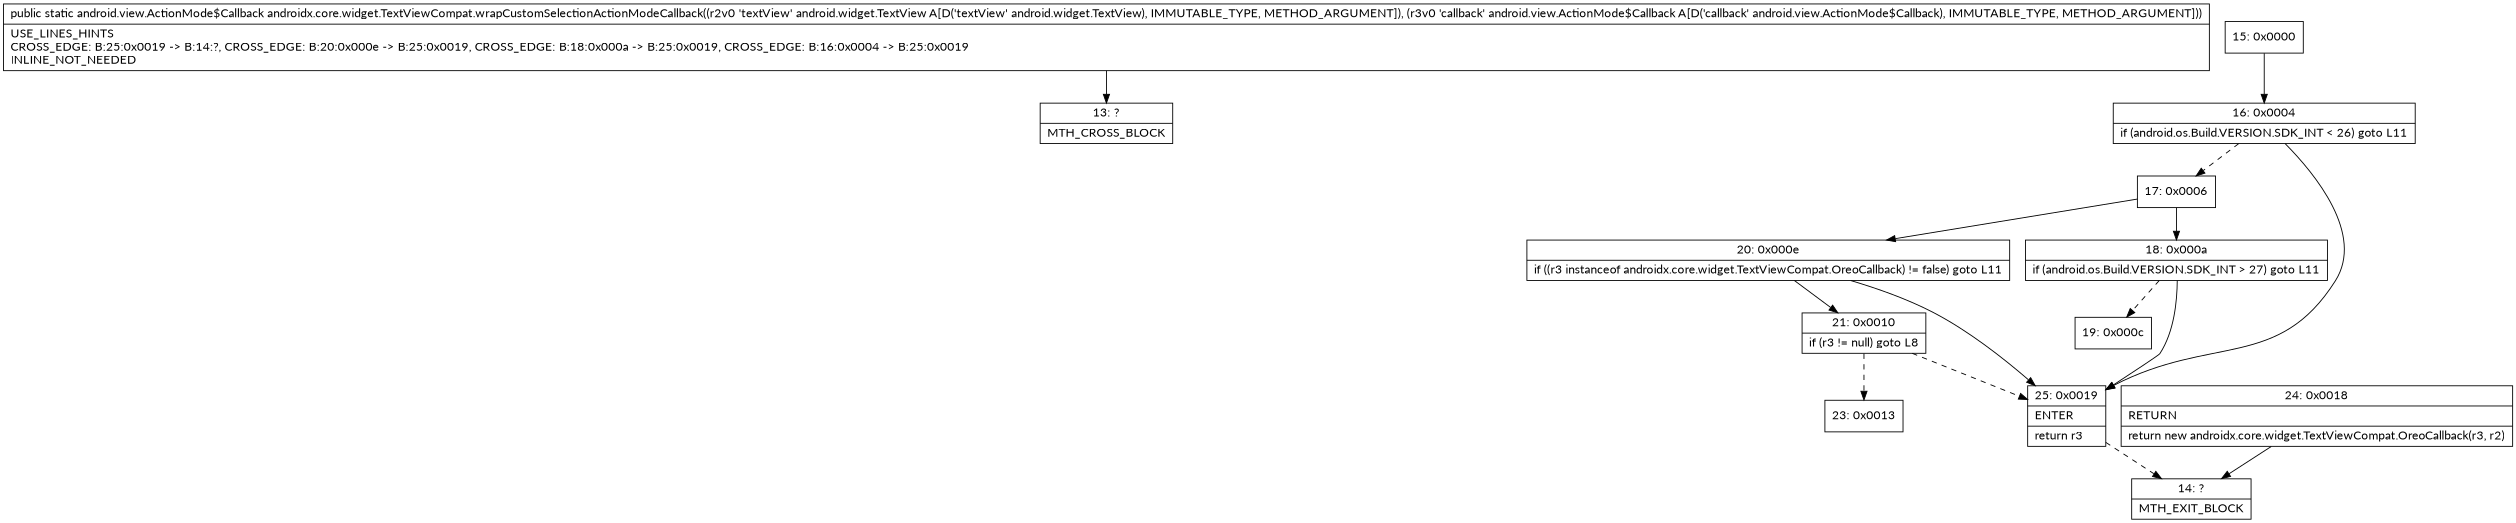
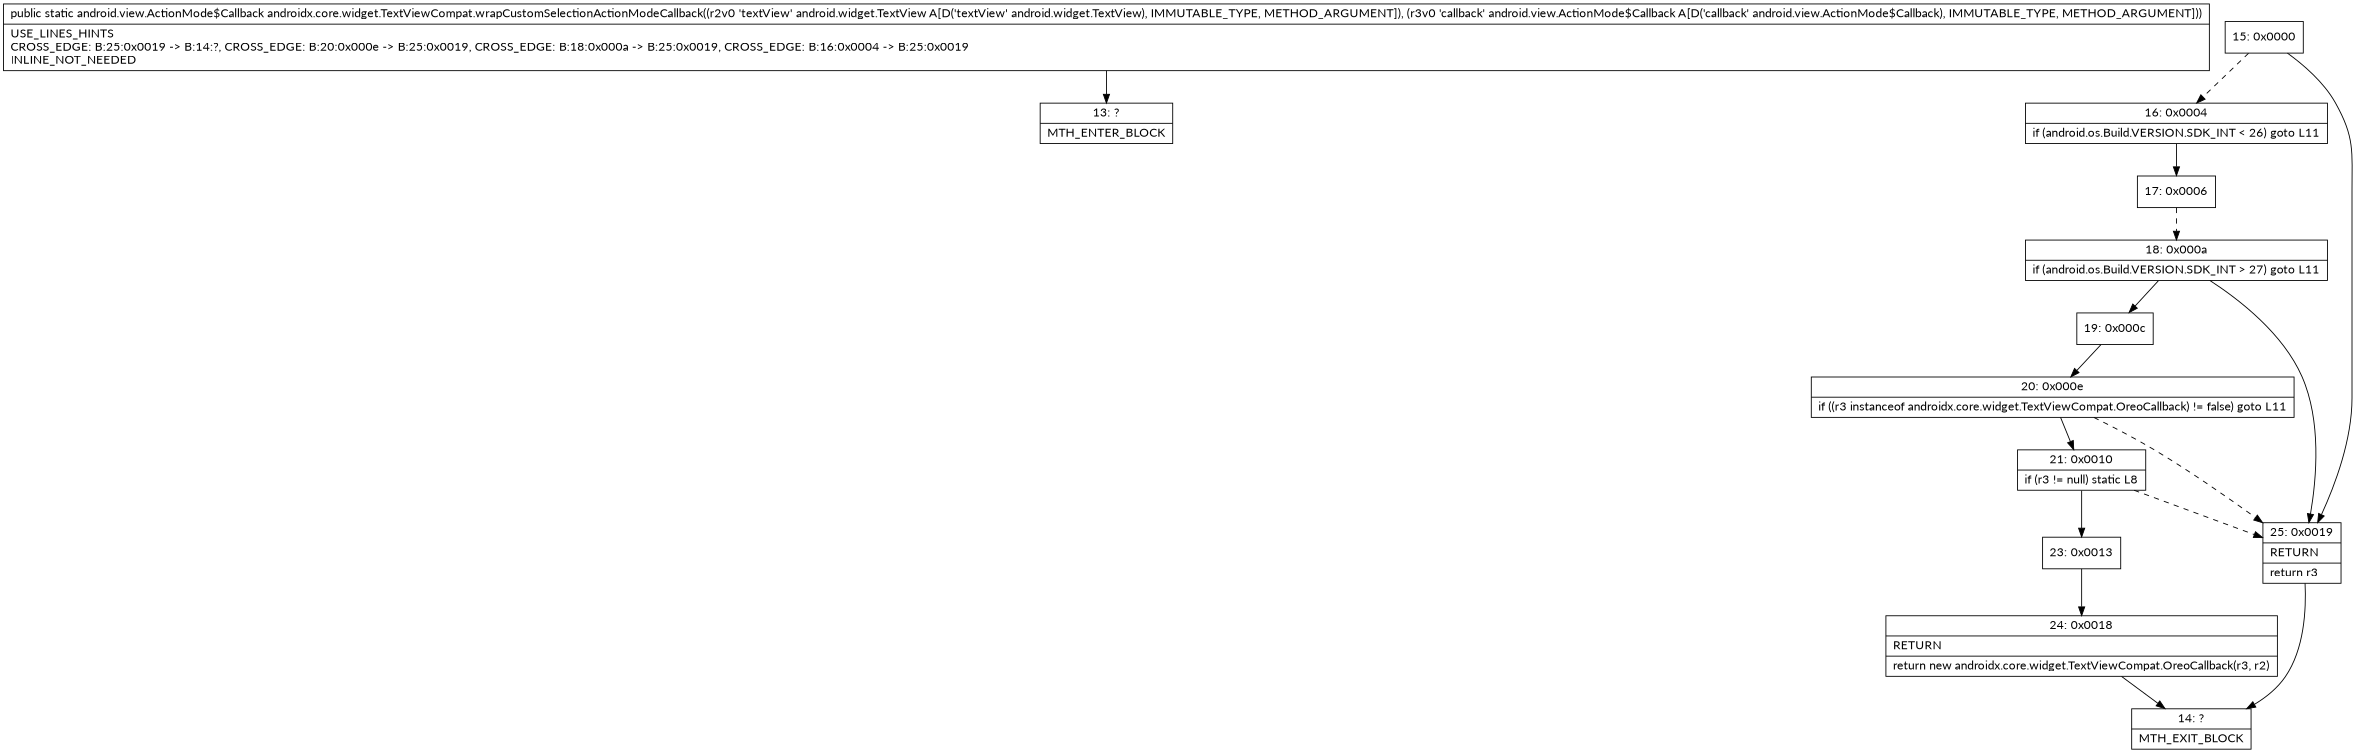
edge "15: 0x0000" -> "16: 0x0004": style solid -> dashed
node "13: ?": text "MTH_CROSS_BLOCK" -> "MTH_ENTER_BLOCK"
edge "16: 0x0004" -> "17: 0x0006": style dashed -> solid
edge "17: 0x0006" -> "20: 0x000e": now "19: 0x000c" -> "20: 0x000e"
edge "17: 0x0006" -> "18: 0x000a": style solid -> dashed
edge "18: 0x000a" -> "19: 0x000c": style dashed -> solid
edge "16: 0x0004" -> "25: 0x0019": now "15: 0x0000" -> "25: 0x0019"
edge "20: 0x000e" -> "25: 0x0019": style solid -> dashed
node "21: 0x0010": text "if (r3 != null) goto L8" -> "if (r3 != null) static L8"
edge "21: 0x0010" -> "23: 0x0013": style dashed -> solid
node "25: 0x0019": text "ENTER" -> "RETURN"
edge "25: 0x0019" -> "14: ?": style dashed -> solid
edge "23: 0x0013" -> "24: 0x0018": added
